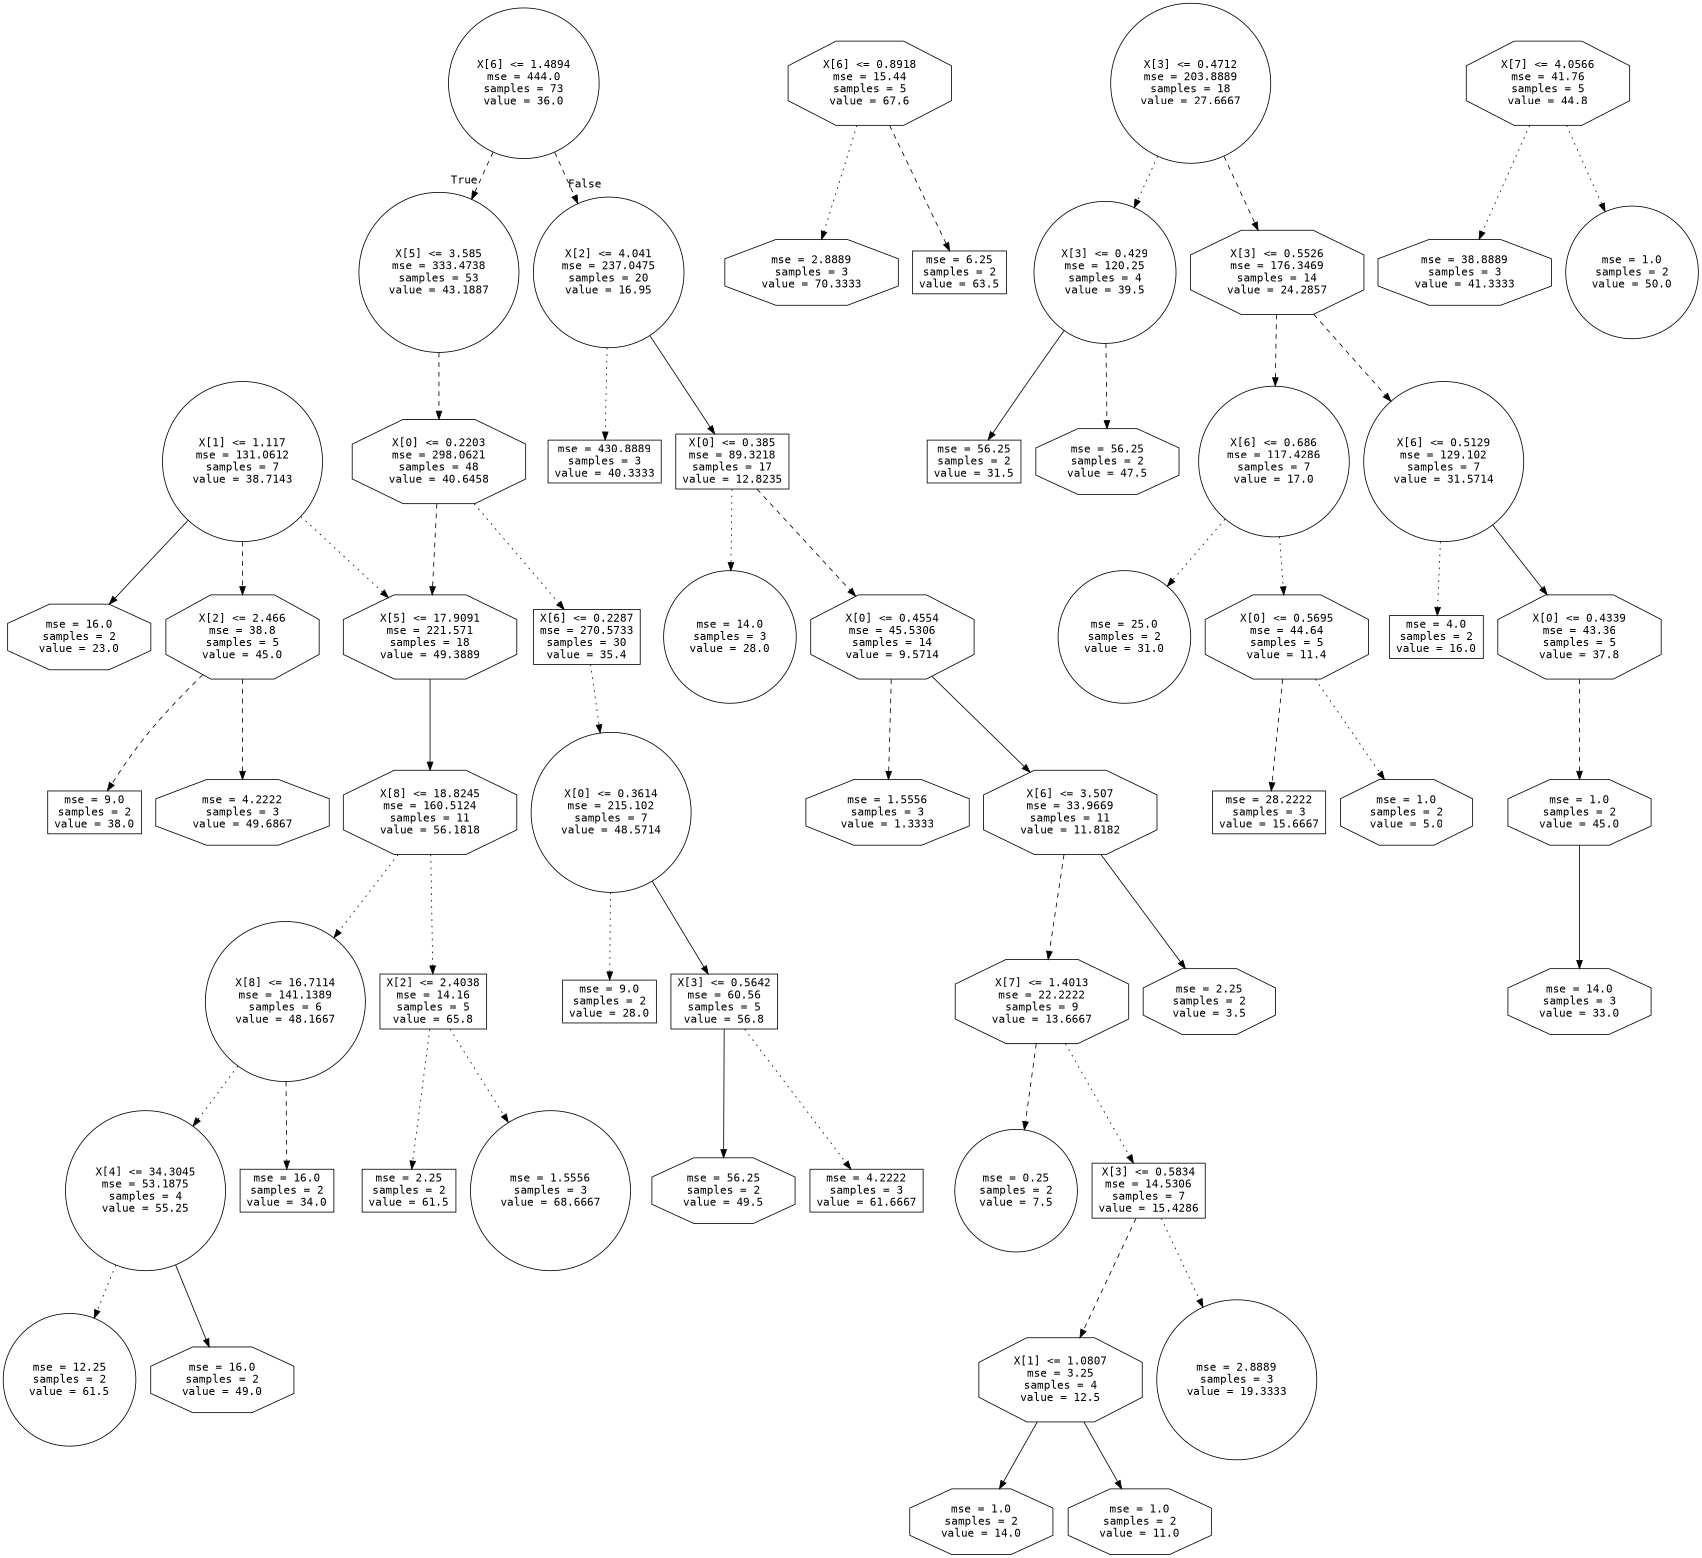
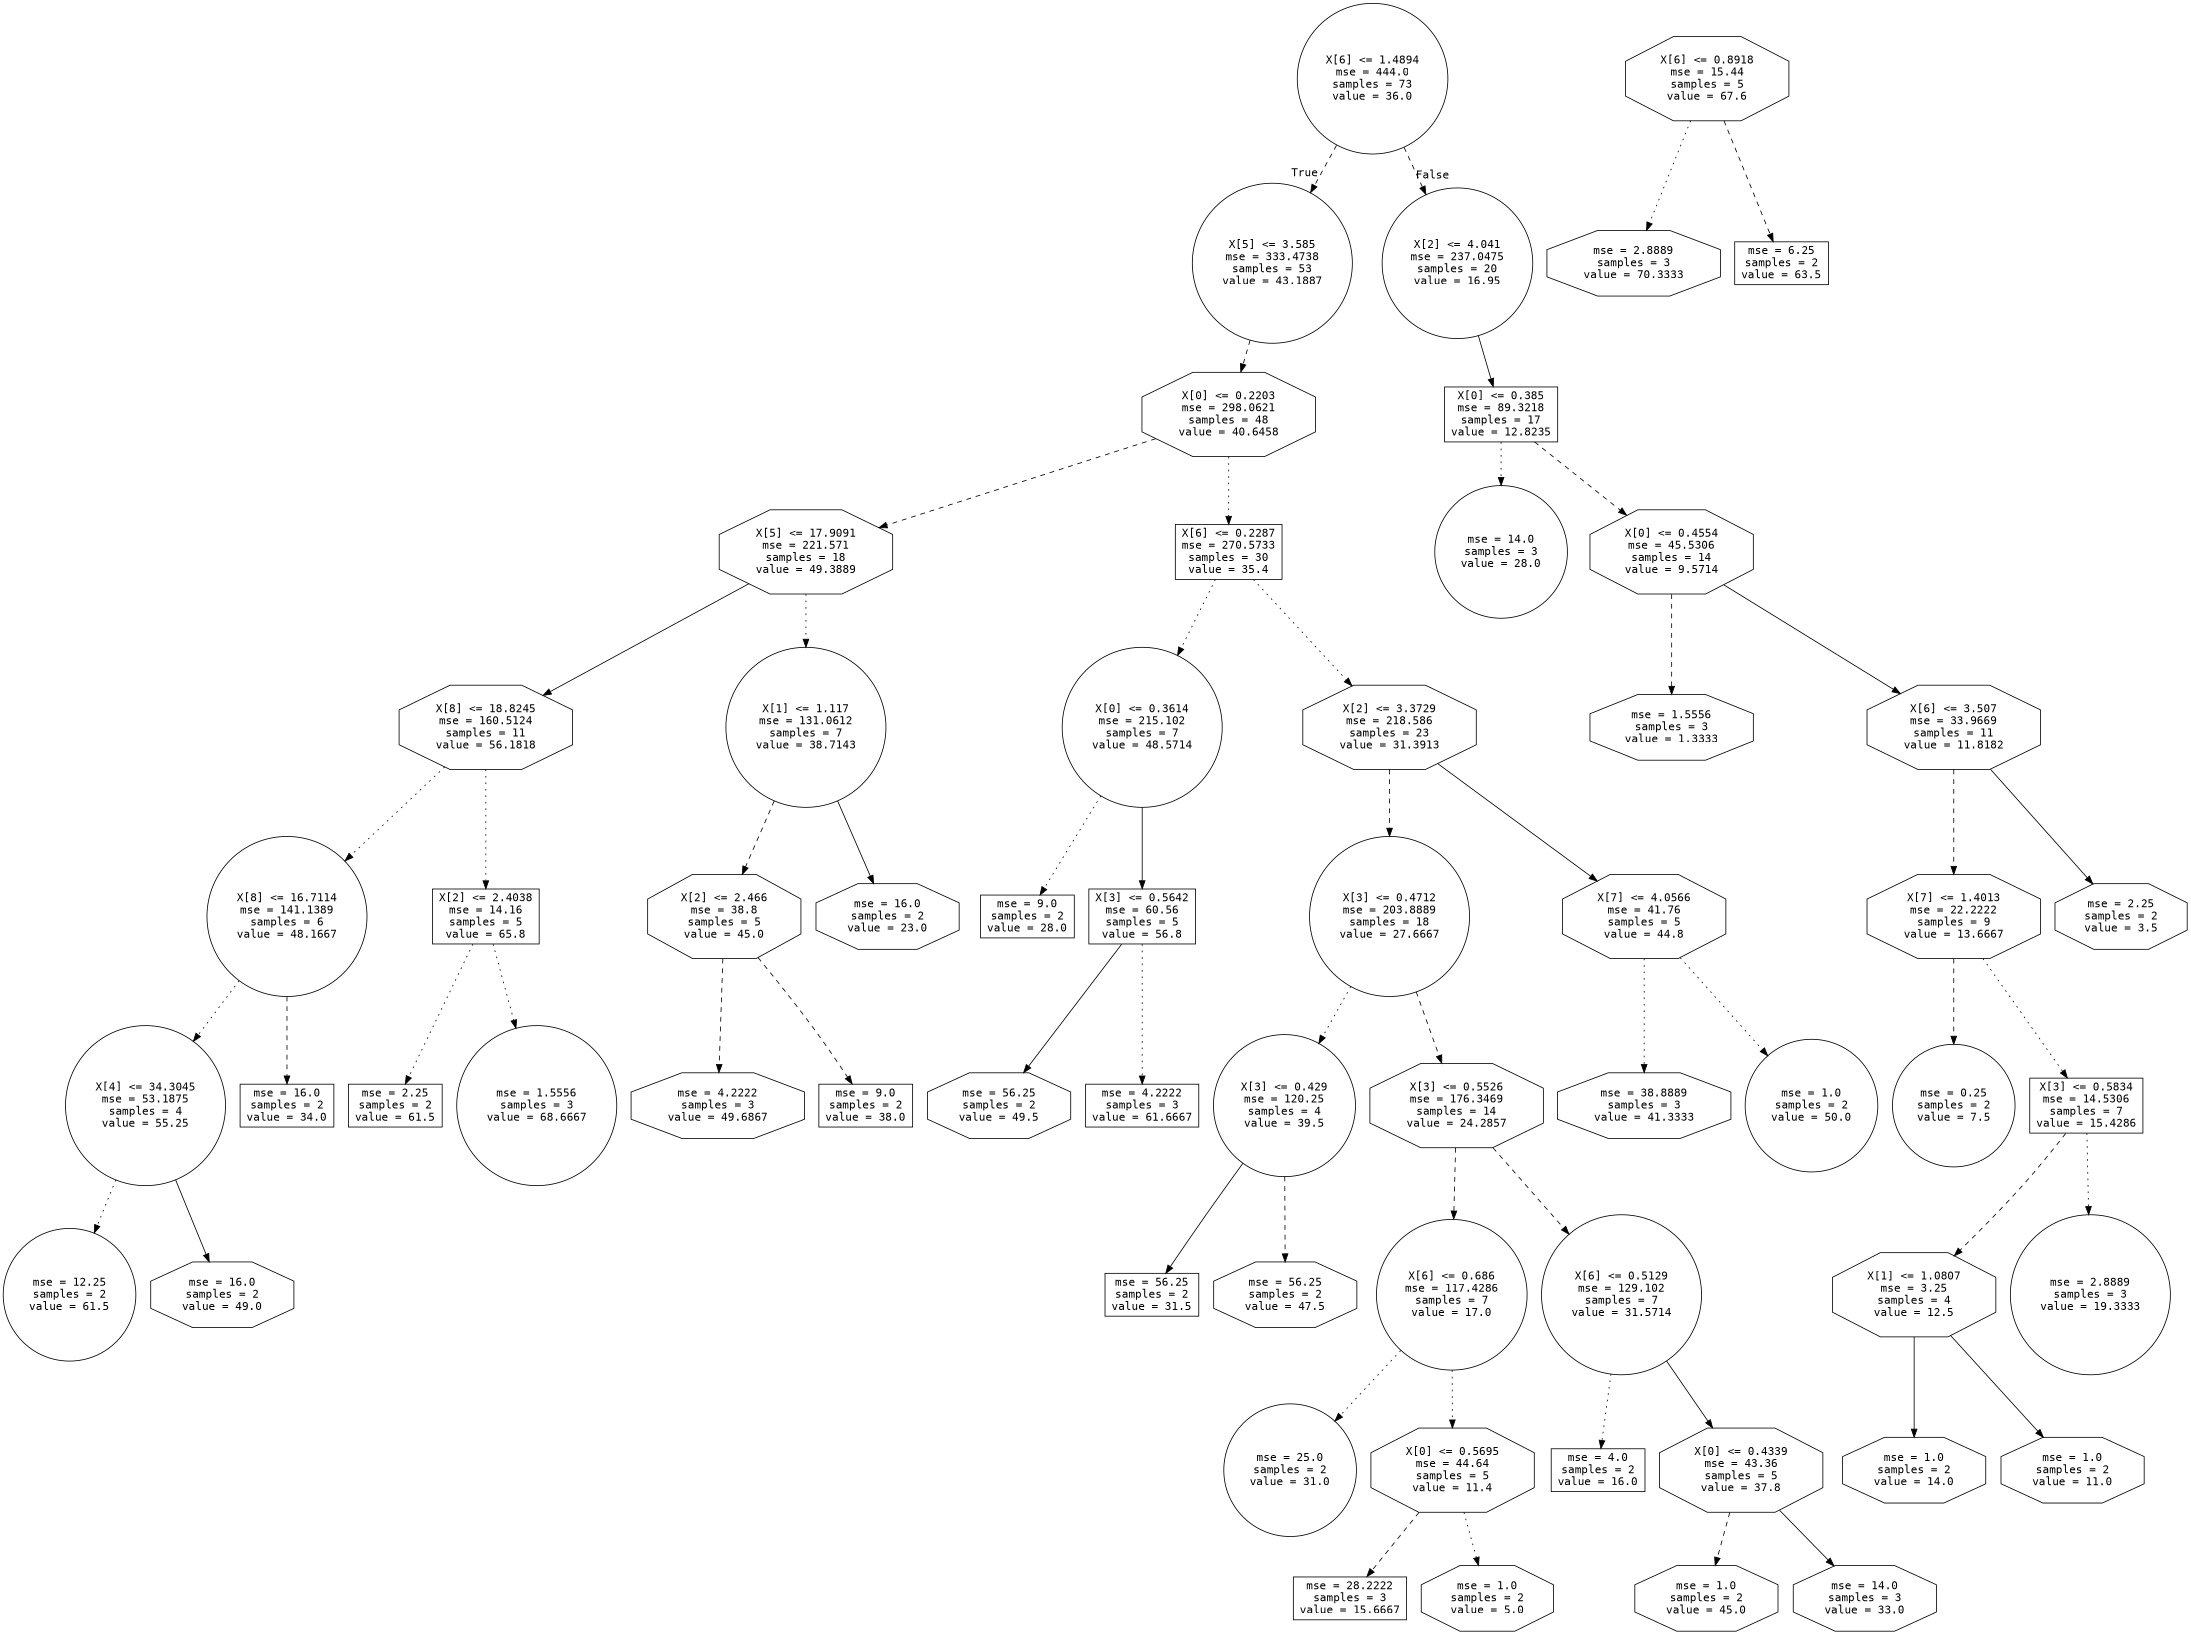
node "mse = 430.8889 samples = 3 value = 40.3333": removed
edge "X[1] <= 1.117 mse = 131.0612 samples = 7 value = 38.7143" -> "X[5] <= 17.9091 mse = 221.571 samples = 18 value = 49.3889": reversed
node "X[2] <= 3.3729 mse = 218.586 samples = 23 value = 31.3913": added
edge "mse = 1.0 samples = 2 value = 45.0" -> "mse = 14.0 samples = 3 value = 33.0": now "X[0] <= 0.4339 mse = 43.36 samples = 5 value = 37.8" -> "mse = 14.0 samples = 3 value = 33.0"
